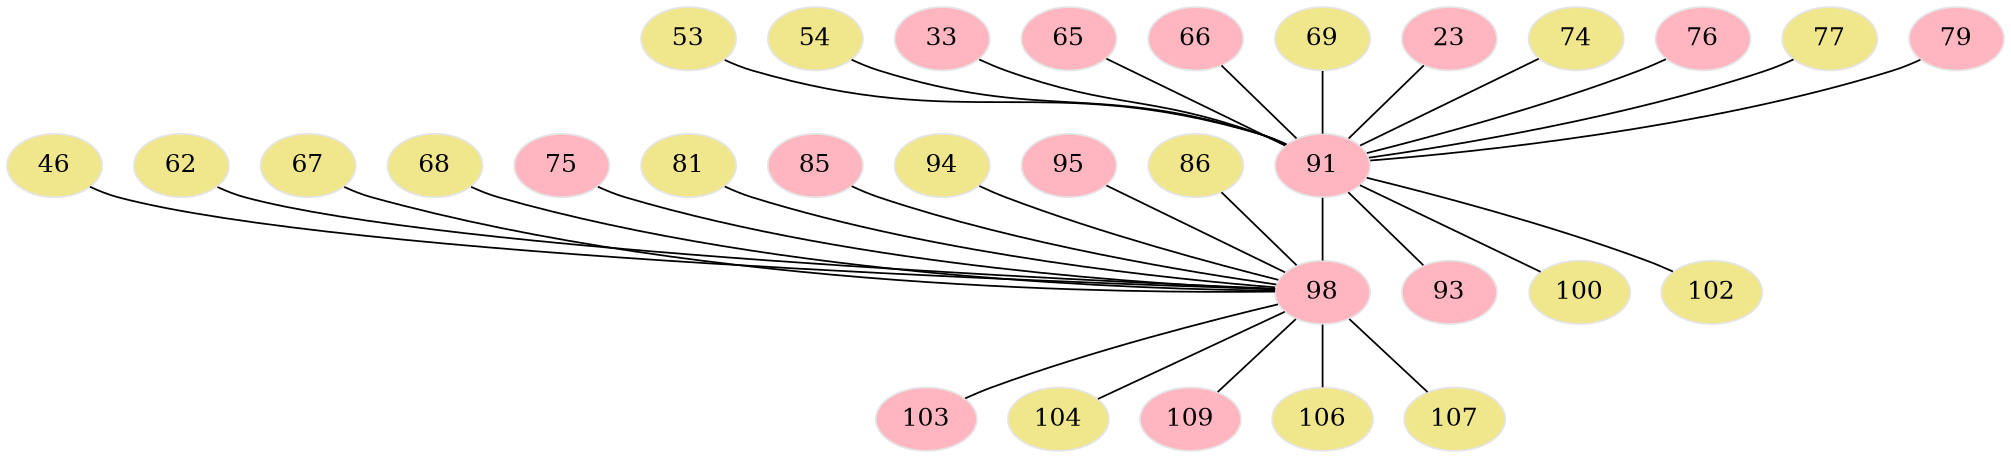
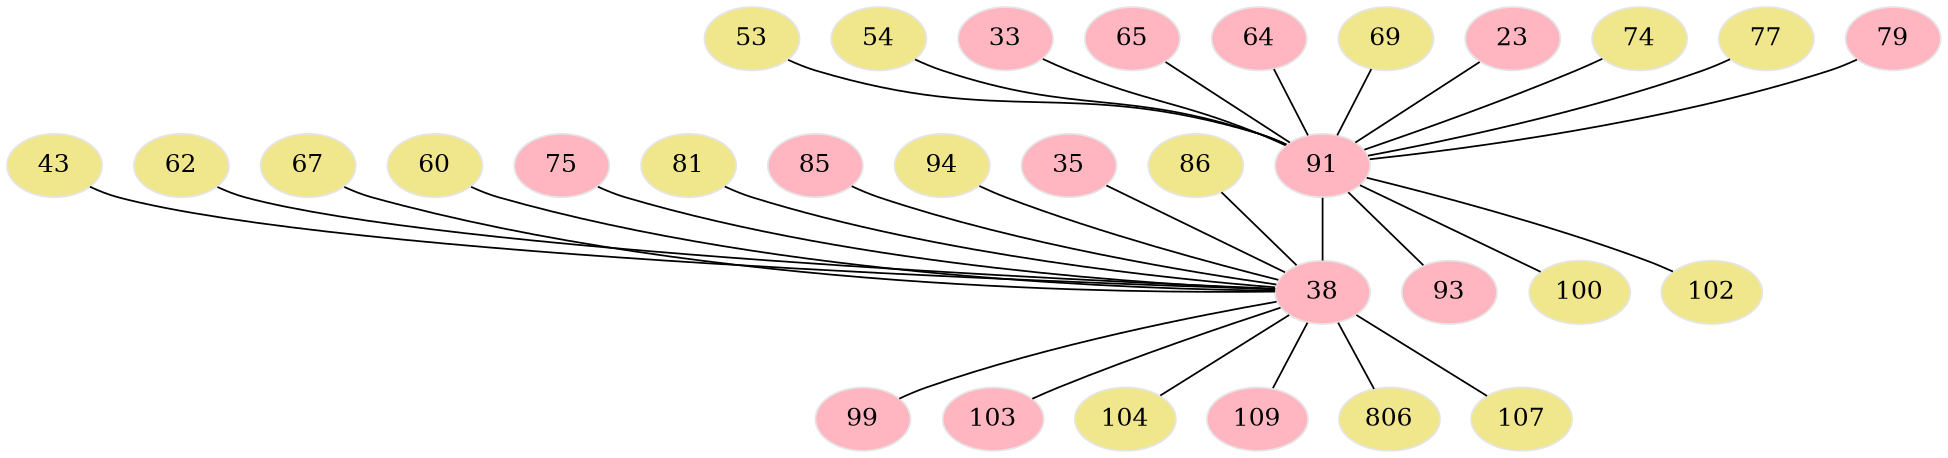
node "66": label "66" -> "64"
node "76": removed
node "46": label "46" -> "43"
node "68": label "68" -> "60"
node "95": label "95" -> "35"
node "98": label "98" -> "38"
node "99": added
node "106": label "106" -> "806"
